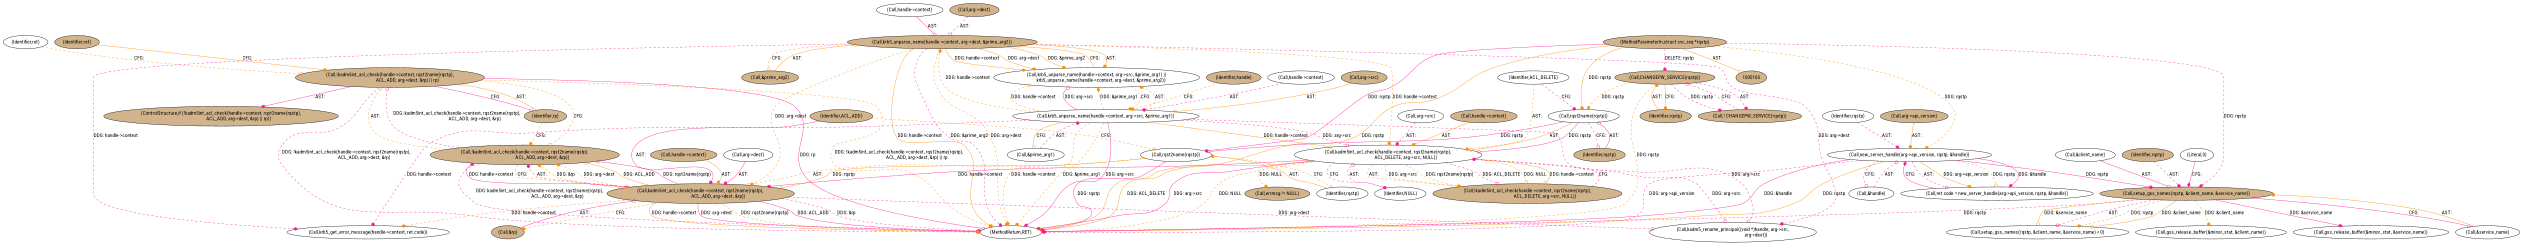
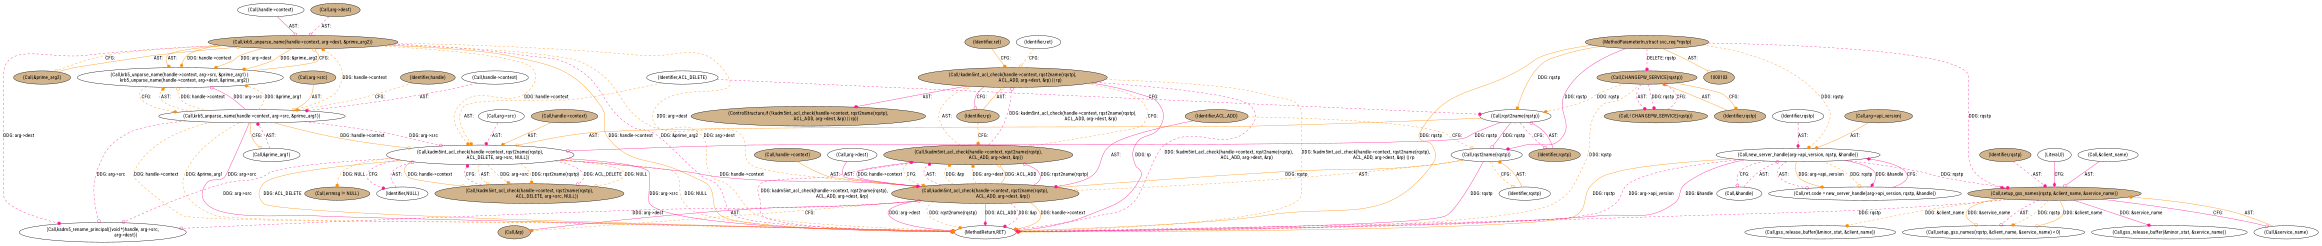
edge "(Call,new_server_handle(arg->api_version, rqstp, &handle))" -> "(Call,setup_gss_names(rqstp, &client_name, &service_name))": style solid -> dashed
node "(Call,krb5_get_error_message(handle->context, ret.code))": removed
